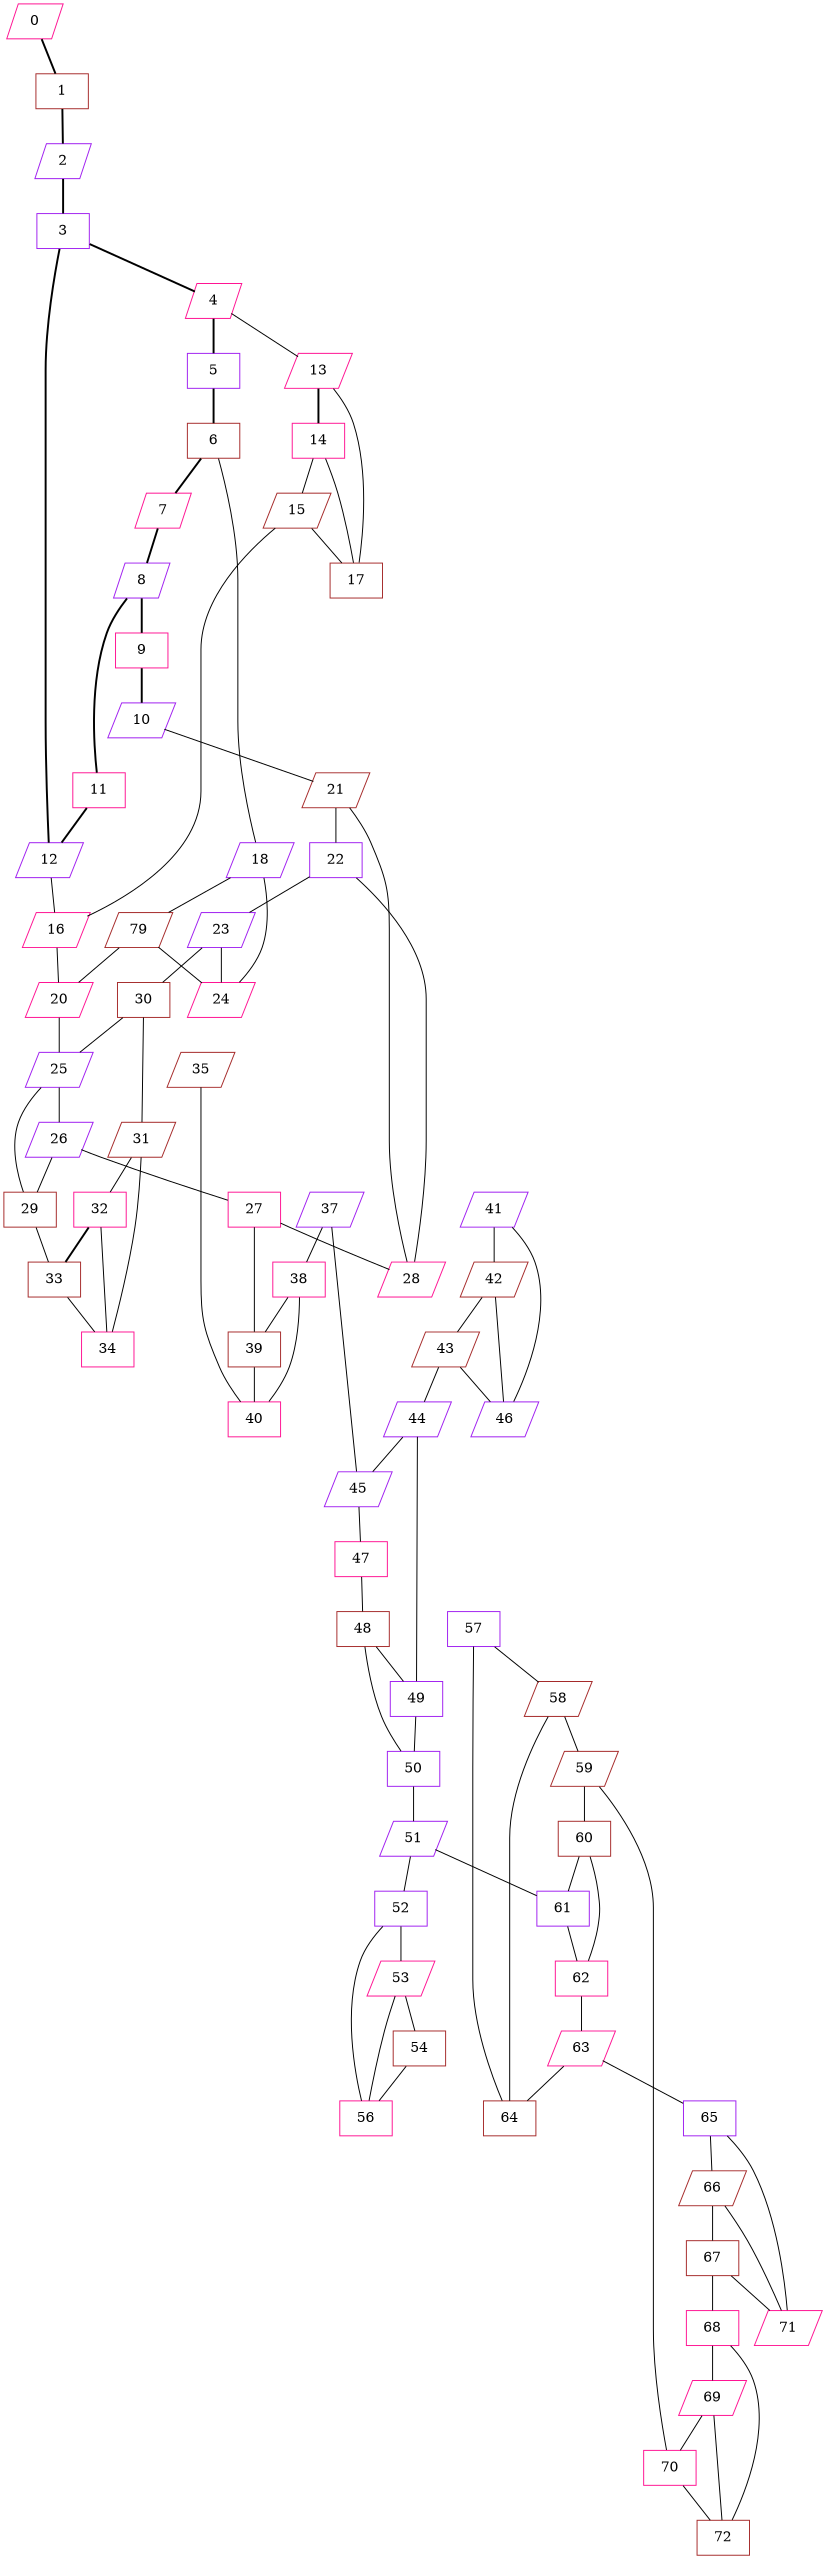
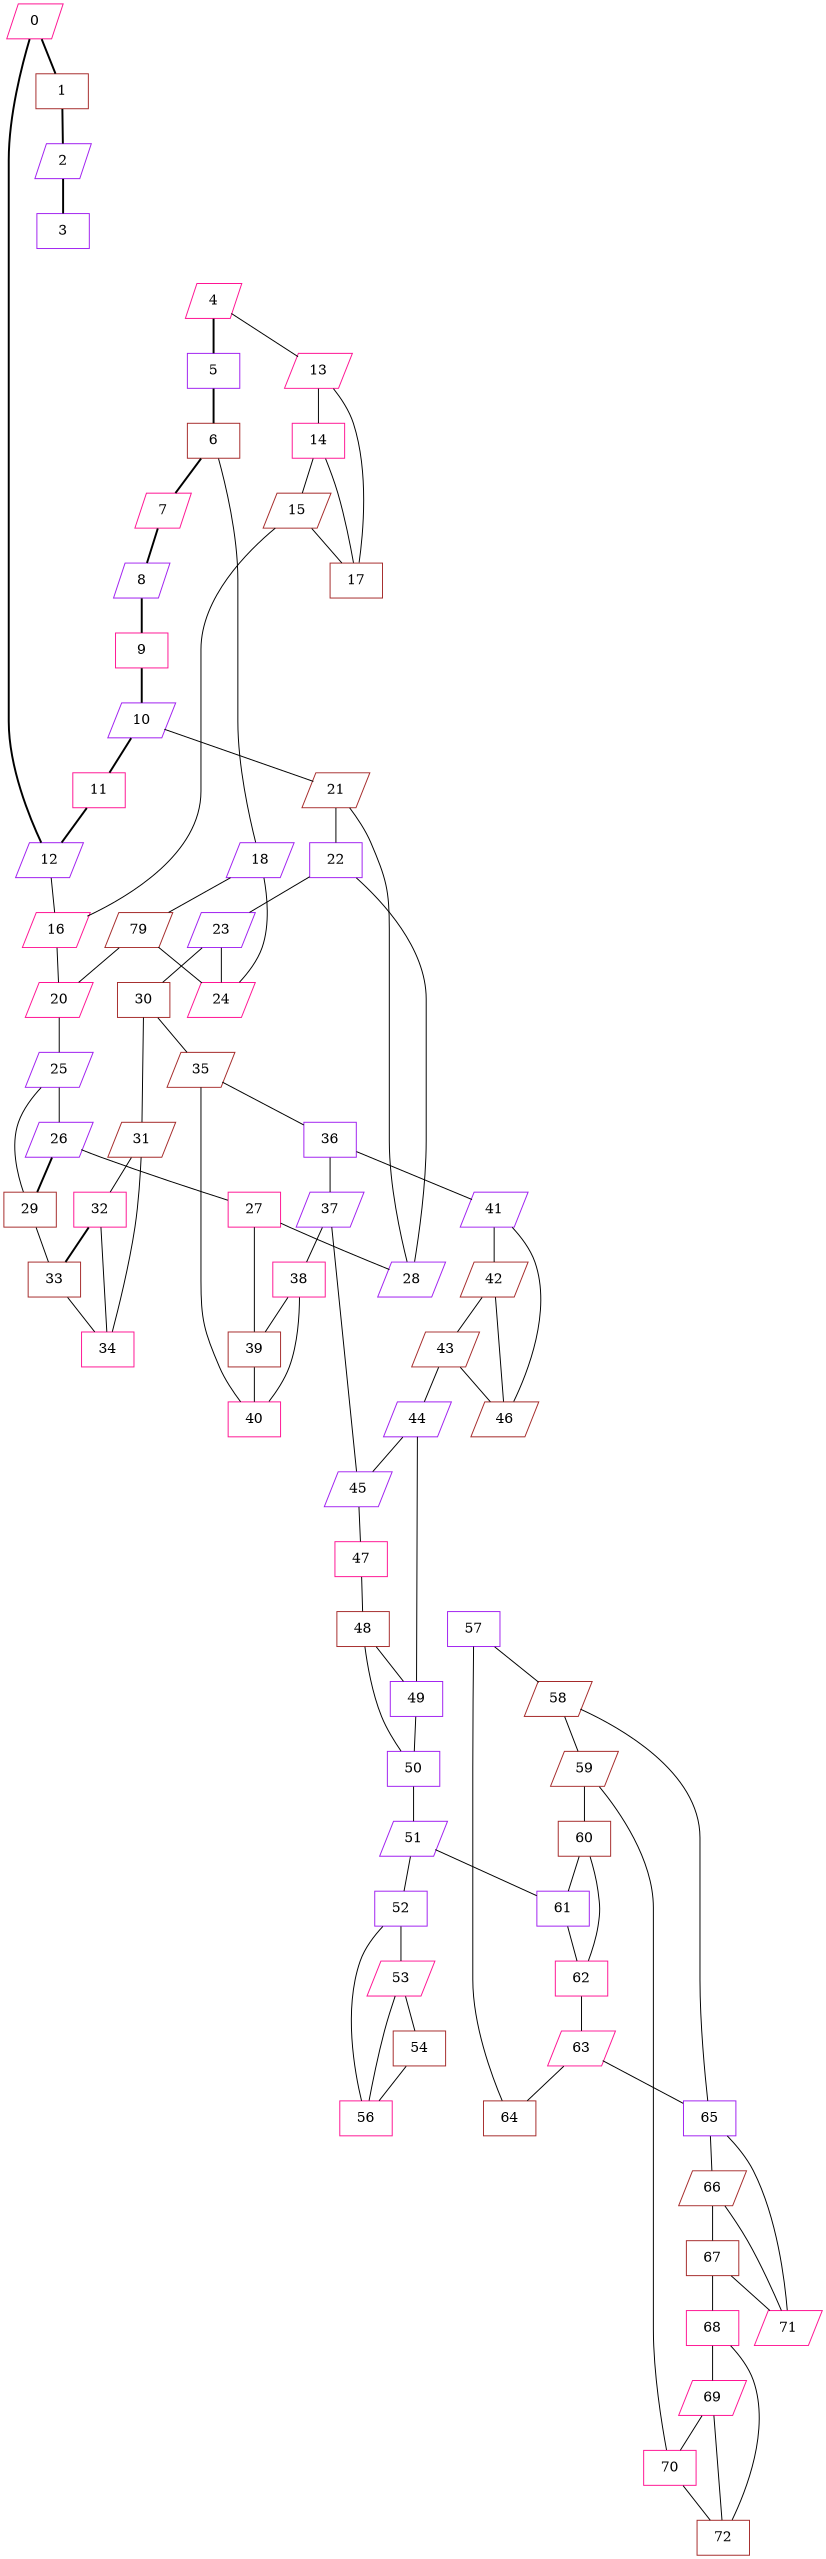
edge "3" -- "4": removed
edge "13" -- "14": style bold -> solid
edge "3" -- "12": now "0" -- "12"
edge "8" -- "11": now "10" -- "11"
edge "30" -- "25": now "30" -- "35"
node "36": added
edge "26" -- "29": style solid -> bold
node "28": color deeppink -> purple
node "46": color purple -> brown
edge "58" -- "64": now "58" -- "65"
